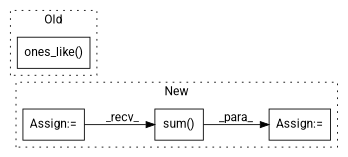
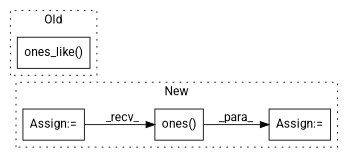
node "sum()": label "sum()" -> "ones()"
